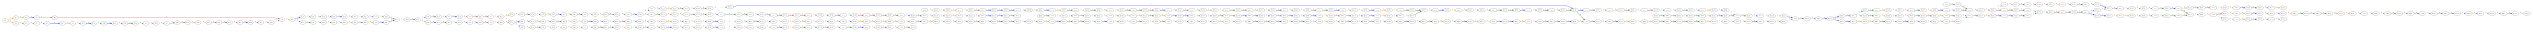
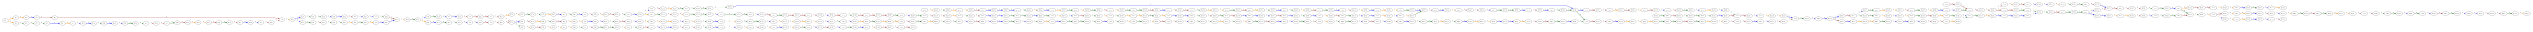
node "S255": added
edge "S192" -> "S197": color darkorange -> darkgreen
